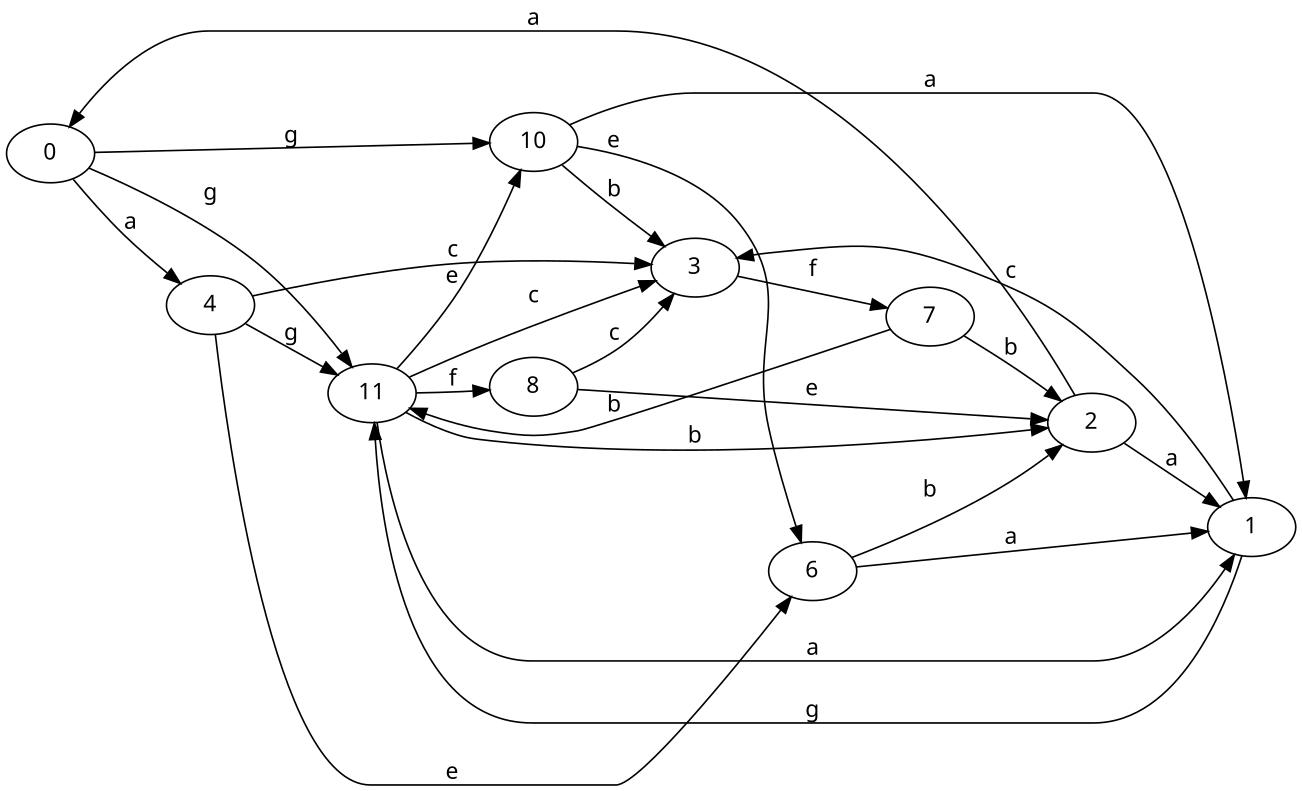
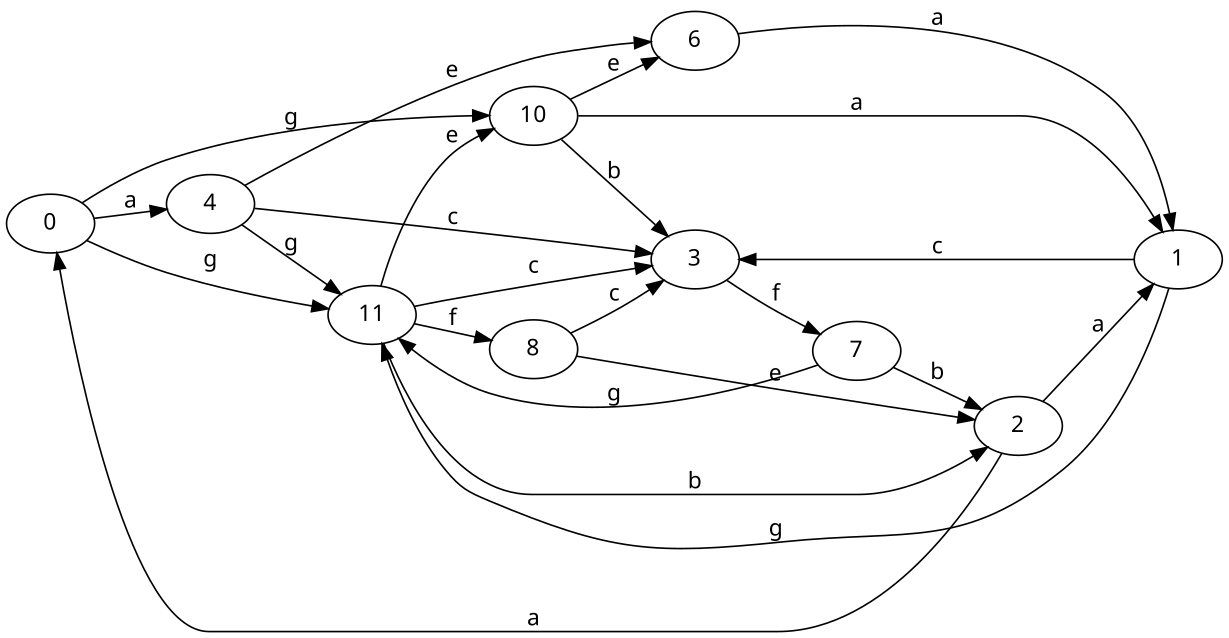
edge "7" -> "11": label "b" -> "g"
edge "6" -> "2": removed, label "b"
edge "11" -> "1": removed, label "a"
